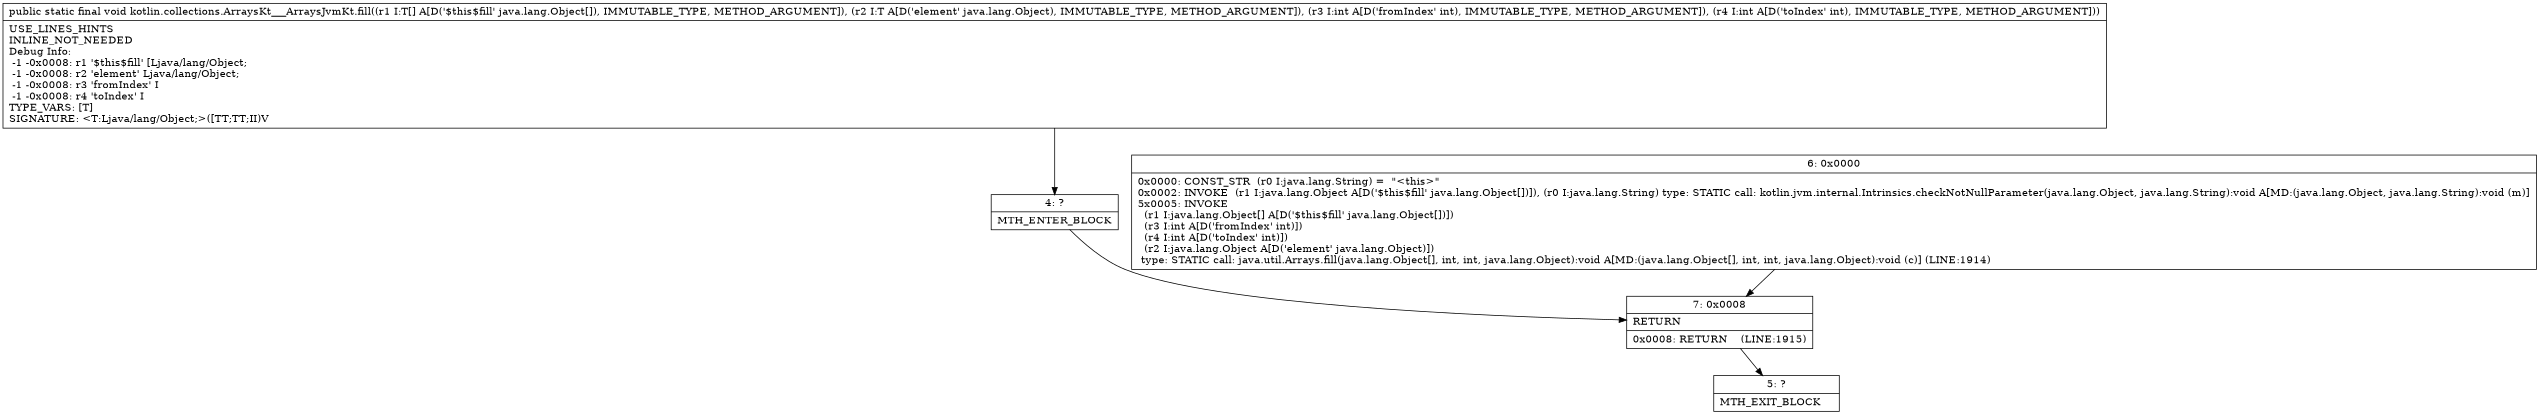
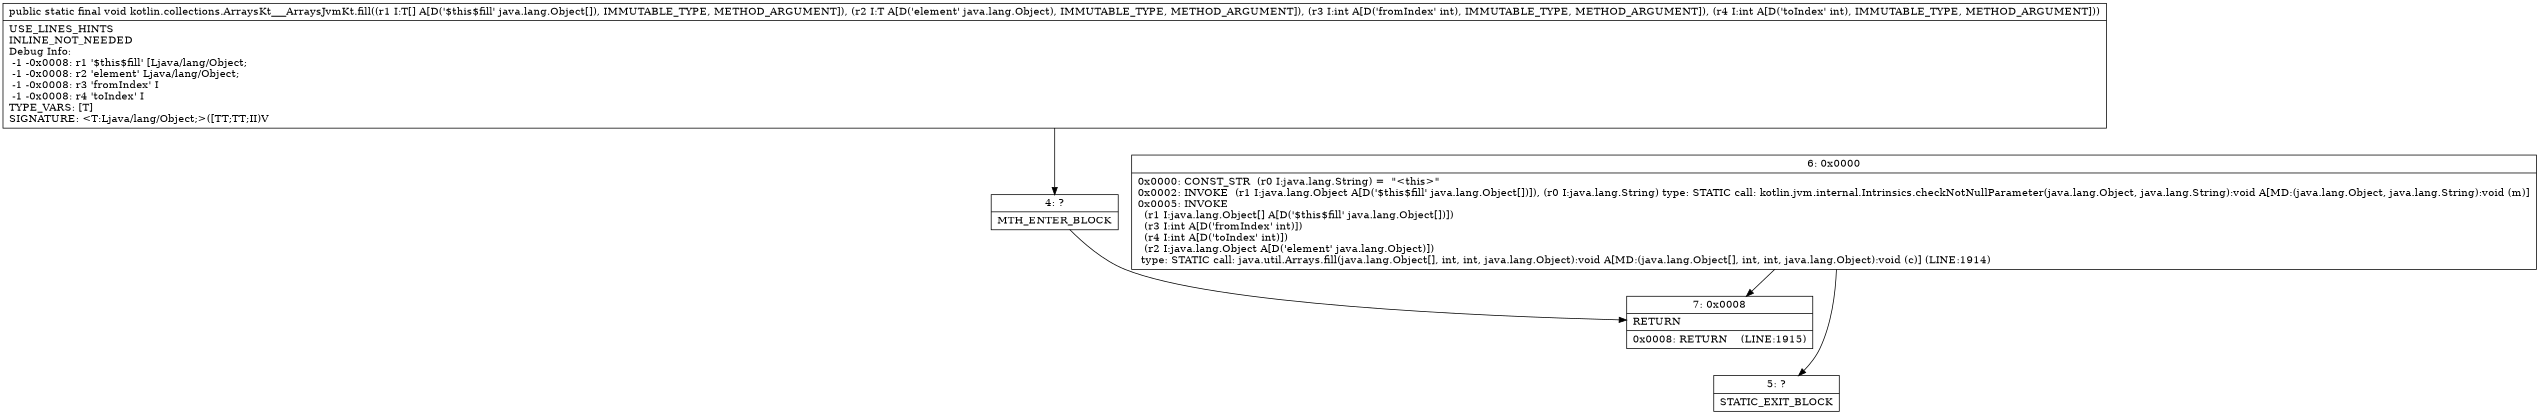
node "6: 0x0000": text "5x0005: INVOKE" -> "0x0005: INVOKE"
edge "7: 0x0008" -> "5: ?": now "6: 0x0000" -> "5: ?"
node "5: ?": text "MTH_EXIT_BLOCK" -> "STATIC_EXIT_BLOCK"
